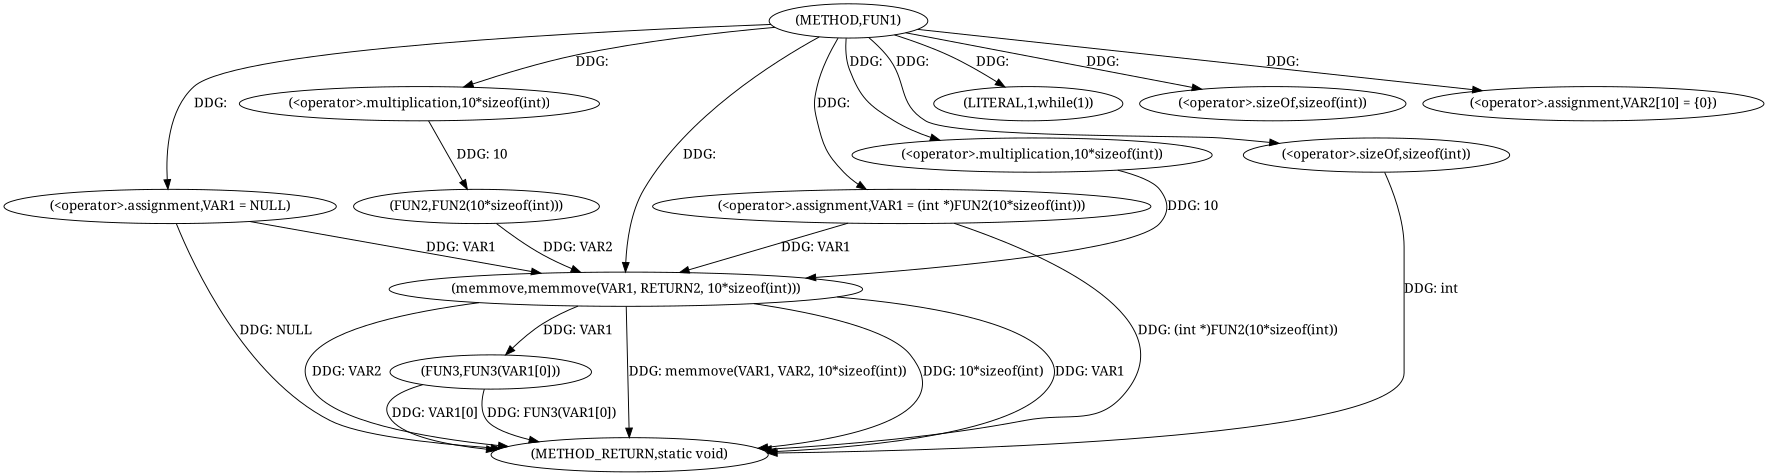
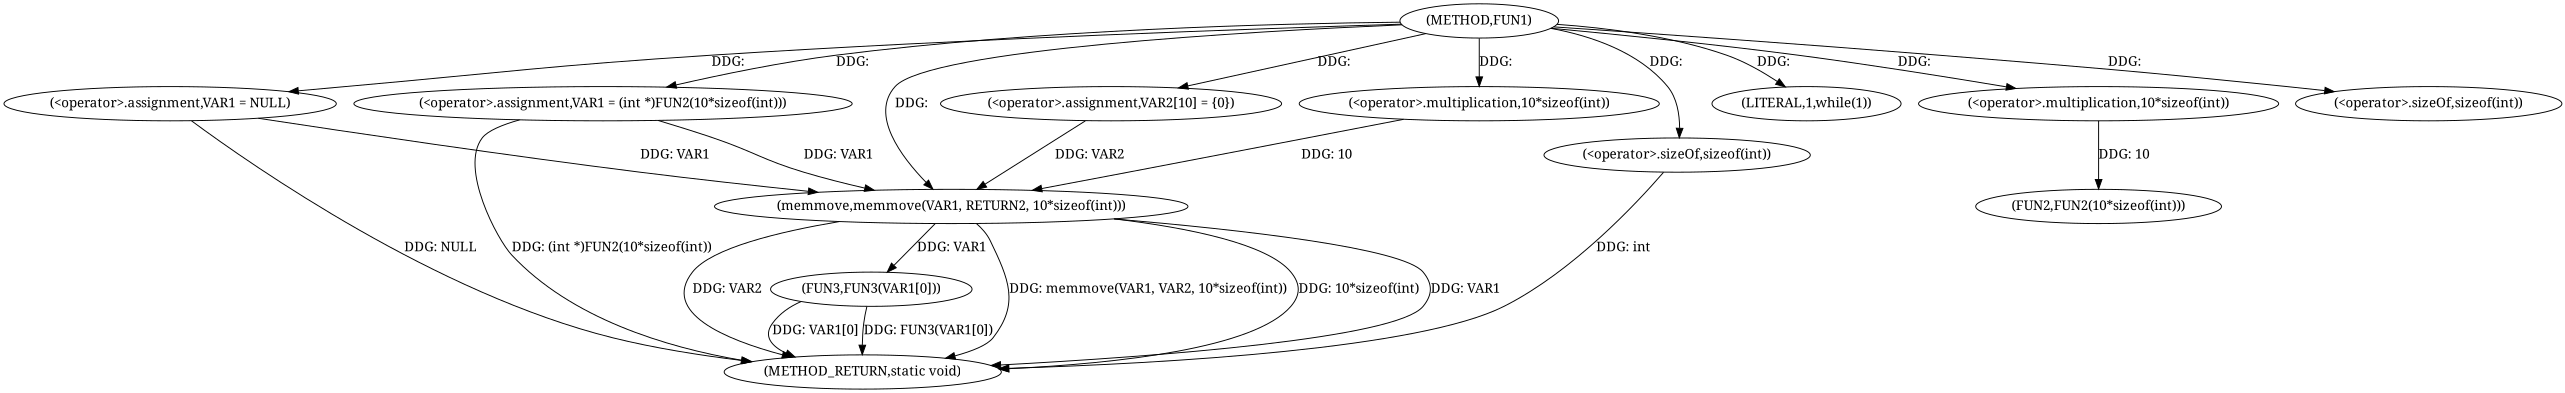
edge "(FUN2,FUN2(10*sizeof(int)))" -> "(memmove,memmove(VAR1, RETURN2, 10*sizeof(int)))": now "(<operator>.assignment,VAR2[10] = {0})" -> "(memmove,memmove(VAR1, RETURN2, 10*sizeof(int)))"
